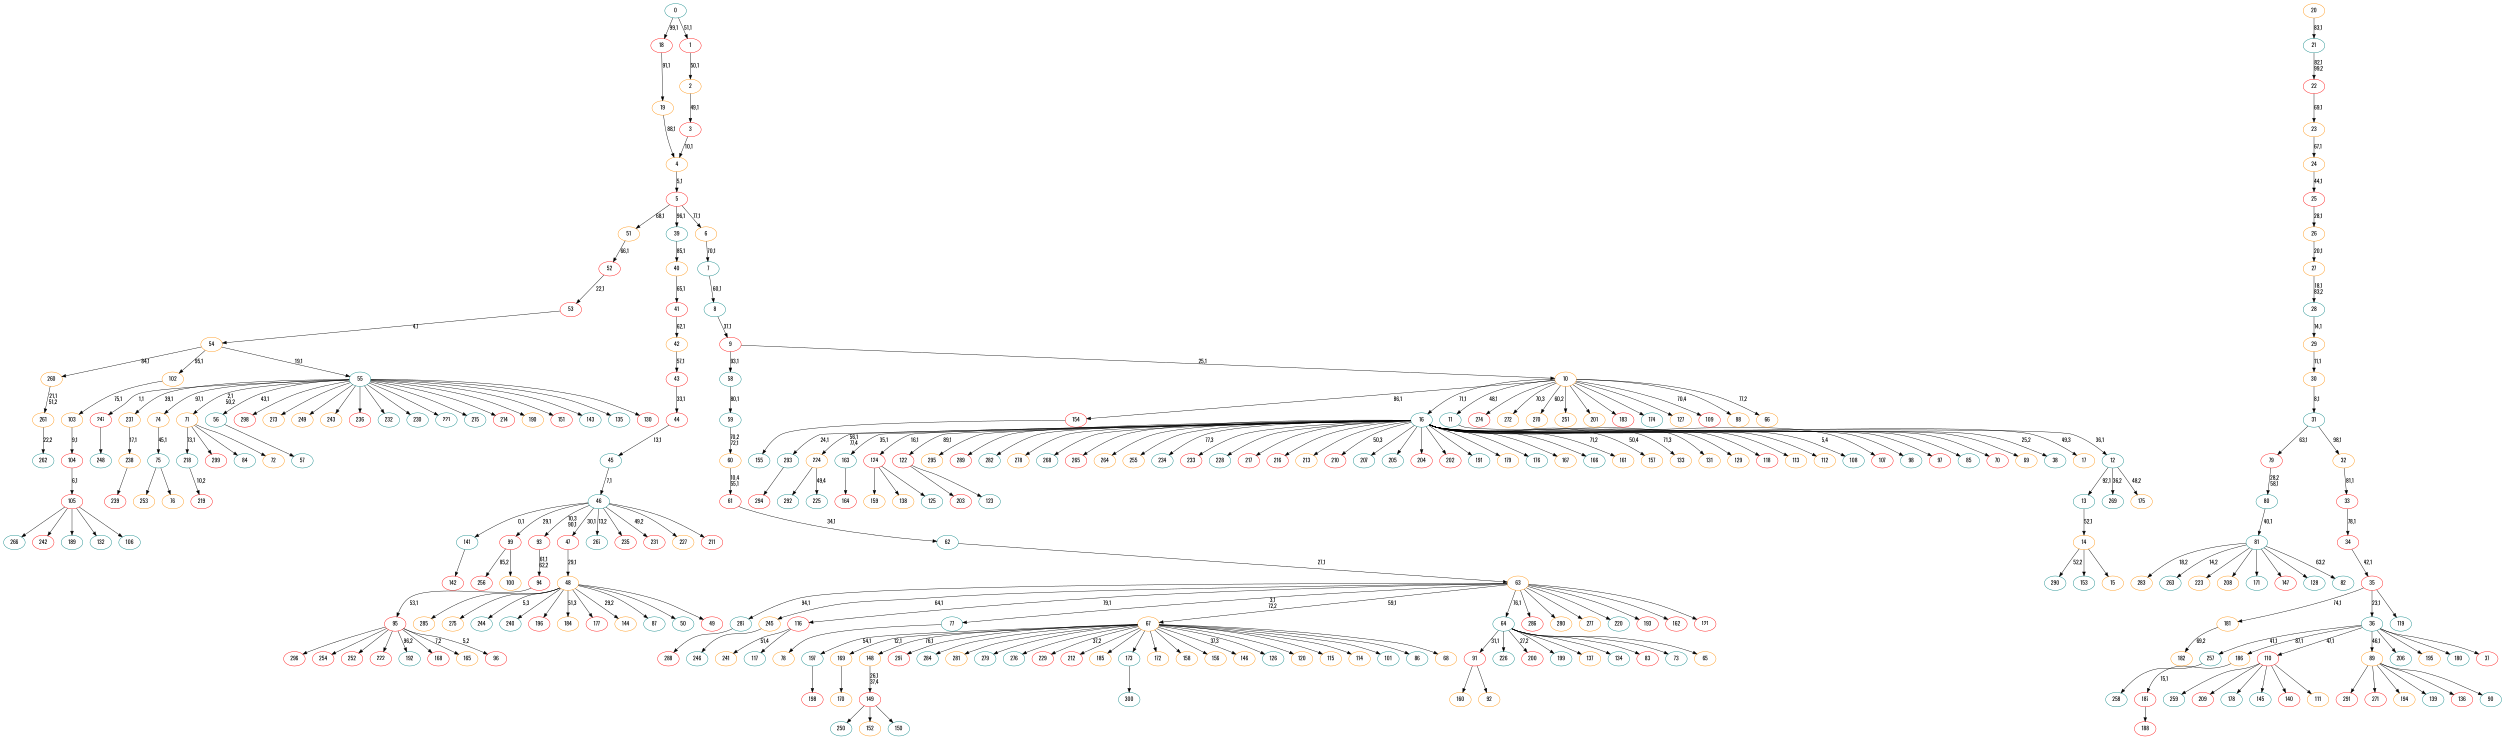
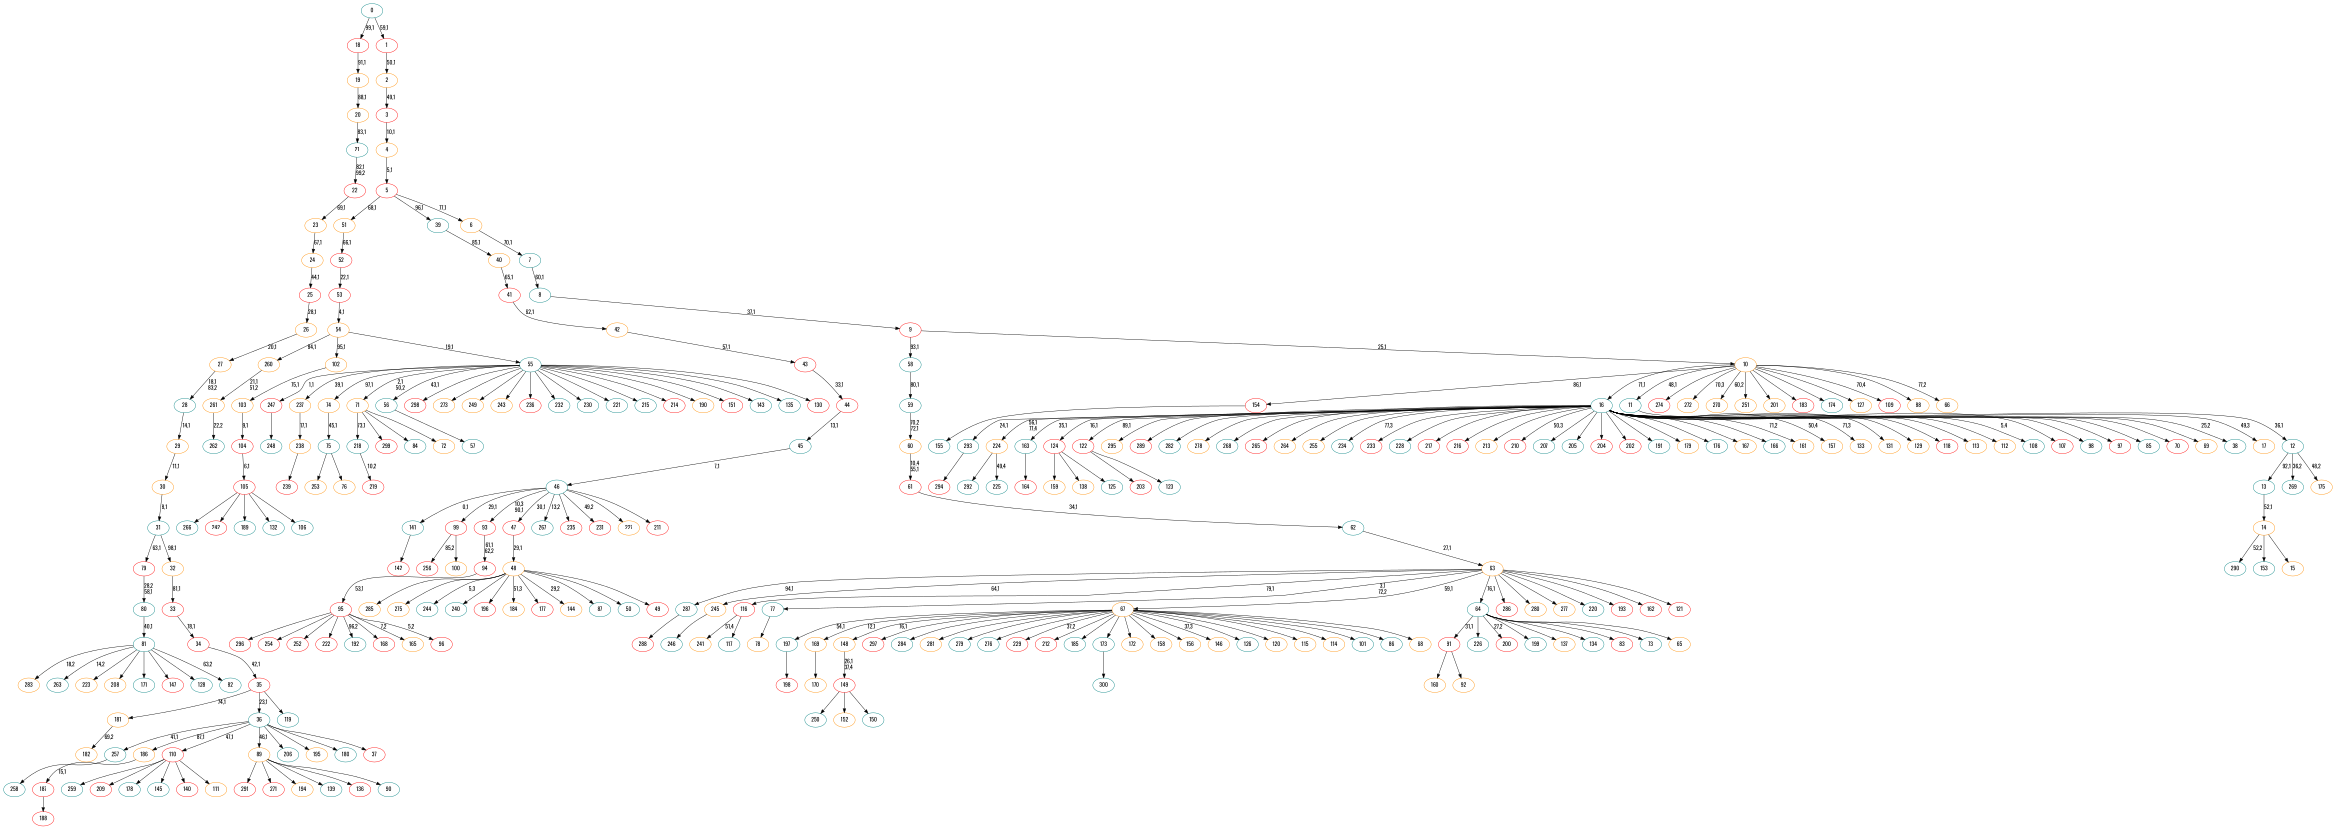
edge "0" -> "1": label "51,1" -> "59,1"
edge "19" -> "4": now "19" -> "20"
node "185": color darkorange -> teal
